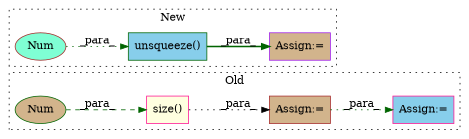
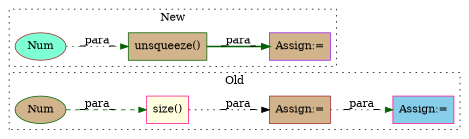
node "unsqueeze()": fillcolor skyblue -> tan
